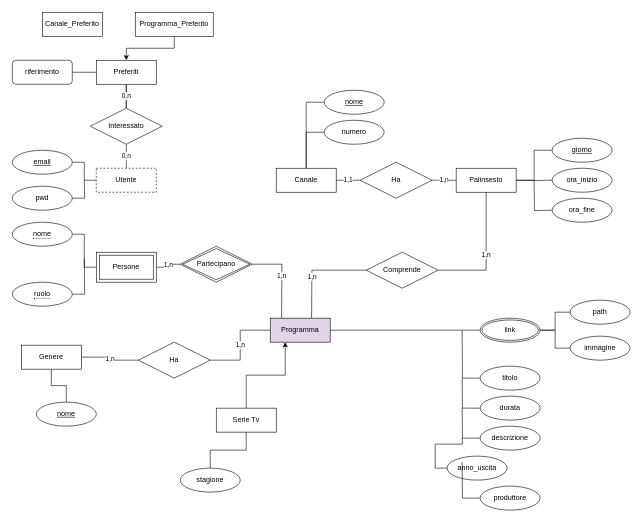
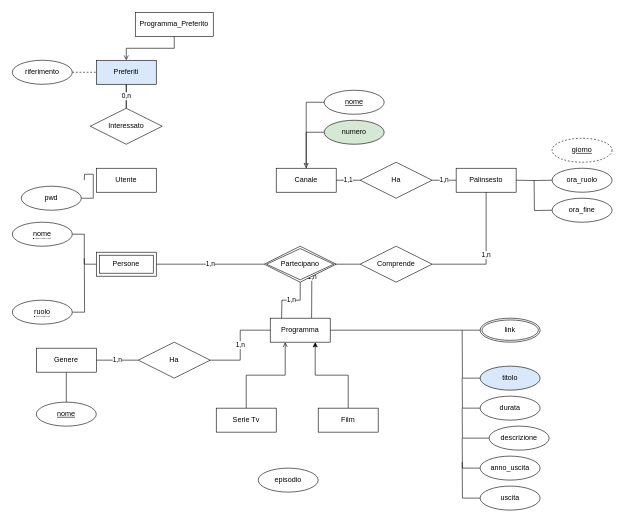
node "Canale_Preferito": removed
edge "Programma_Preferito" -> "Preferiti": arrowhead classic -> open
node "riferimento": shape rounded rectangle -> ellipse
edge "riferimento" -- "Preferiti": style solid -> dashed
node "Preferiti": fillcolor #ffffff -> #dae8fc
edge "numero" -- "Canale": arrowhead none -> classic
node "numero": fillcolor #ffffff -> #d5e8d4
node "giorno": style solid -> dashed
edge "giorno" -- "Palinsesto": removed
edge "Interessato" -- "Utente": removed, label "0,n"
node "email": removed
edge "email" -- "Utente": removed
node "Utente": style dashed -> solid
node "ora_inizio": label "ora_inizio" -> "ora_ruolo"
node "pwd": moved (42, 198) -> (51, 198)
node "Partecipano": moved (216, 264) -> (300, 264)
node "Persone": size 60x30 -> 60x24
node "Comprende": moved (402, 270) -> (396, 264)
node "ruolo": moved (42, 294) -> (42, 312)
edge "path" -- "link": removed
node "path": removed
node "Programma": fillcolor #e1d5e7 -> #ffffff
edge "Serie Tv" -> "Programma": arrowhead classic -> open
edge "link" -- "immagine": removed
node "immagine": removed
node "Genere": moved (51, 357) -> (66, 360)
edge "Film" -> "Programma": added
node "titolo": fillcolor #ffffff -> #dae8fc
node "Film": added
node "descrizione": moved (510, 438) -> (519, 438)
edge "Serie Tv" -- "stagione": removed
node "anno_uscita": moved (477, 468) -> (510, 468)
node "stagione": removed
node "episodio": added
node "produttore": label "produttore" -> "uscita"
